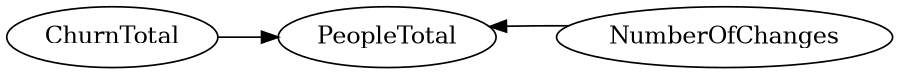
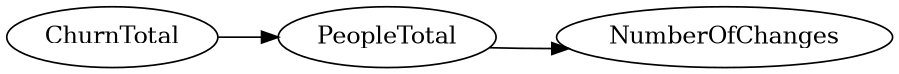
edge "NumberOfChanges" -> "PeopleTotal": reversed
